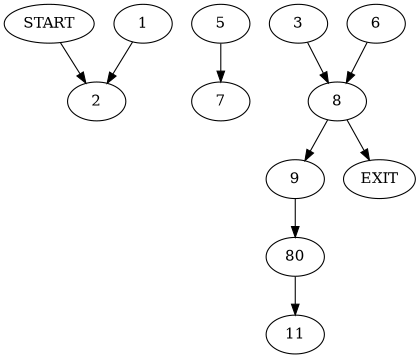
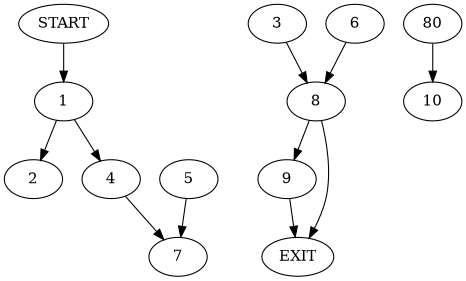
edge "START" -> "2": now "START" -> "1"
node "4": added
edge "9" -> "80": now "9" -> "EXIT"
node "11": label "11" -> "10"
